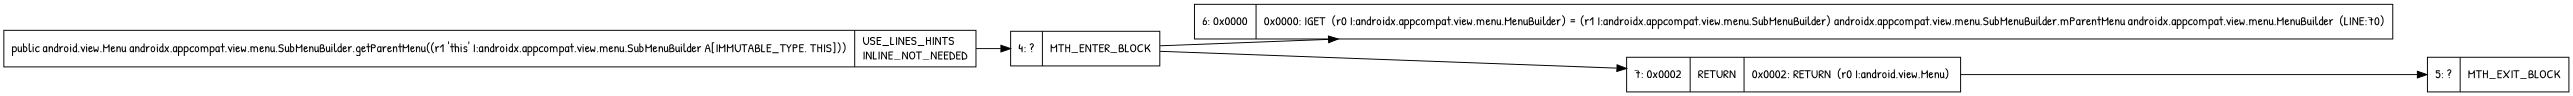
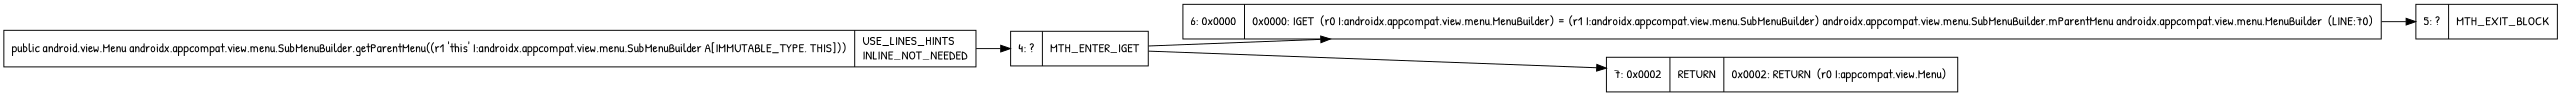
node "4: ?": text "MTH_ENTER_BLOCK" -> "MTH_ENTER_IGET"
node "7: 0x0002": text "0x0002: RETURN  (r0 I:android.view.Menu)" -> "0x0002: RETURN  (r0 I:appcompat.view.Menu)"
edge "7: 0x0002" -> "5: ?": now "6: 0x0000" -> "5: ?"
